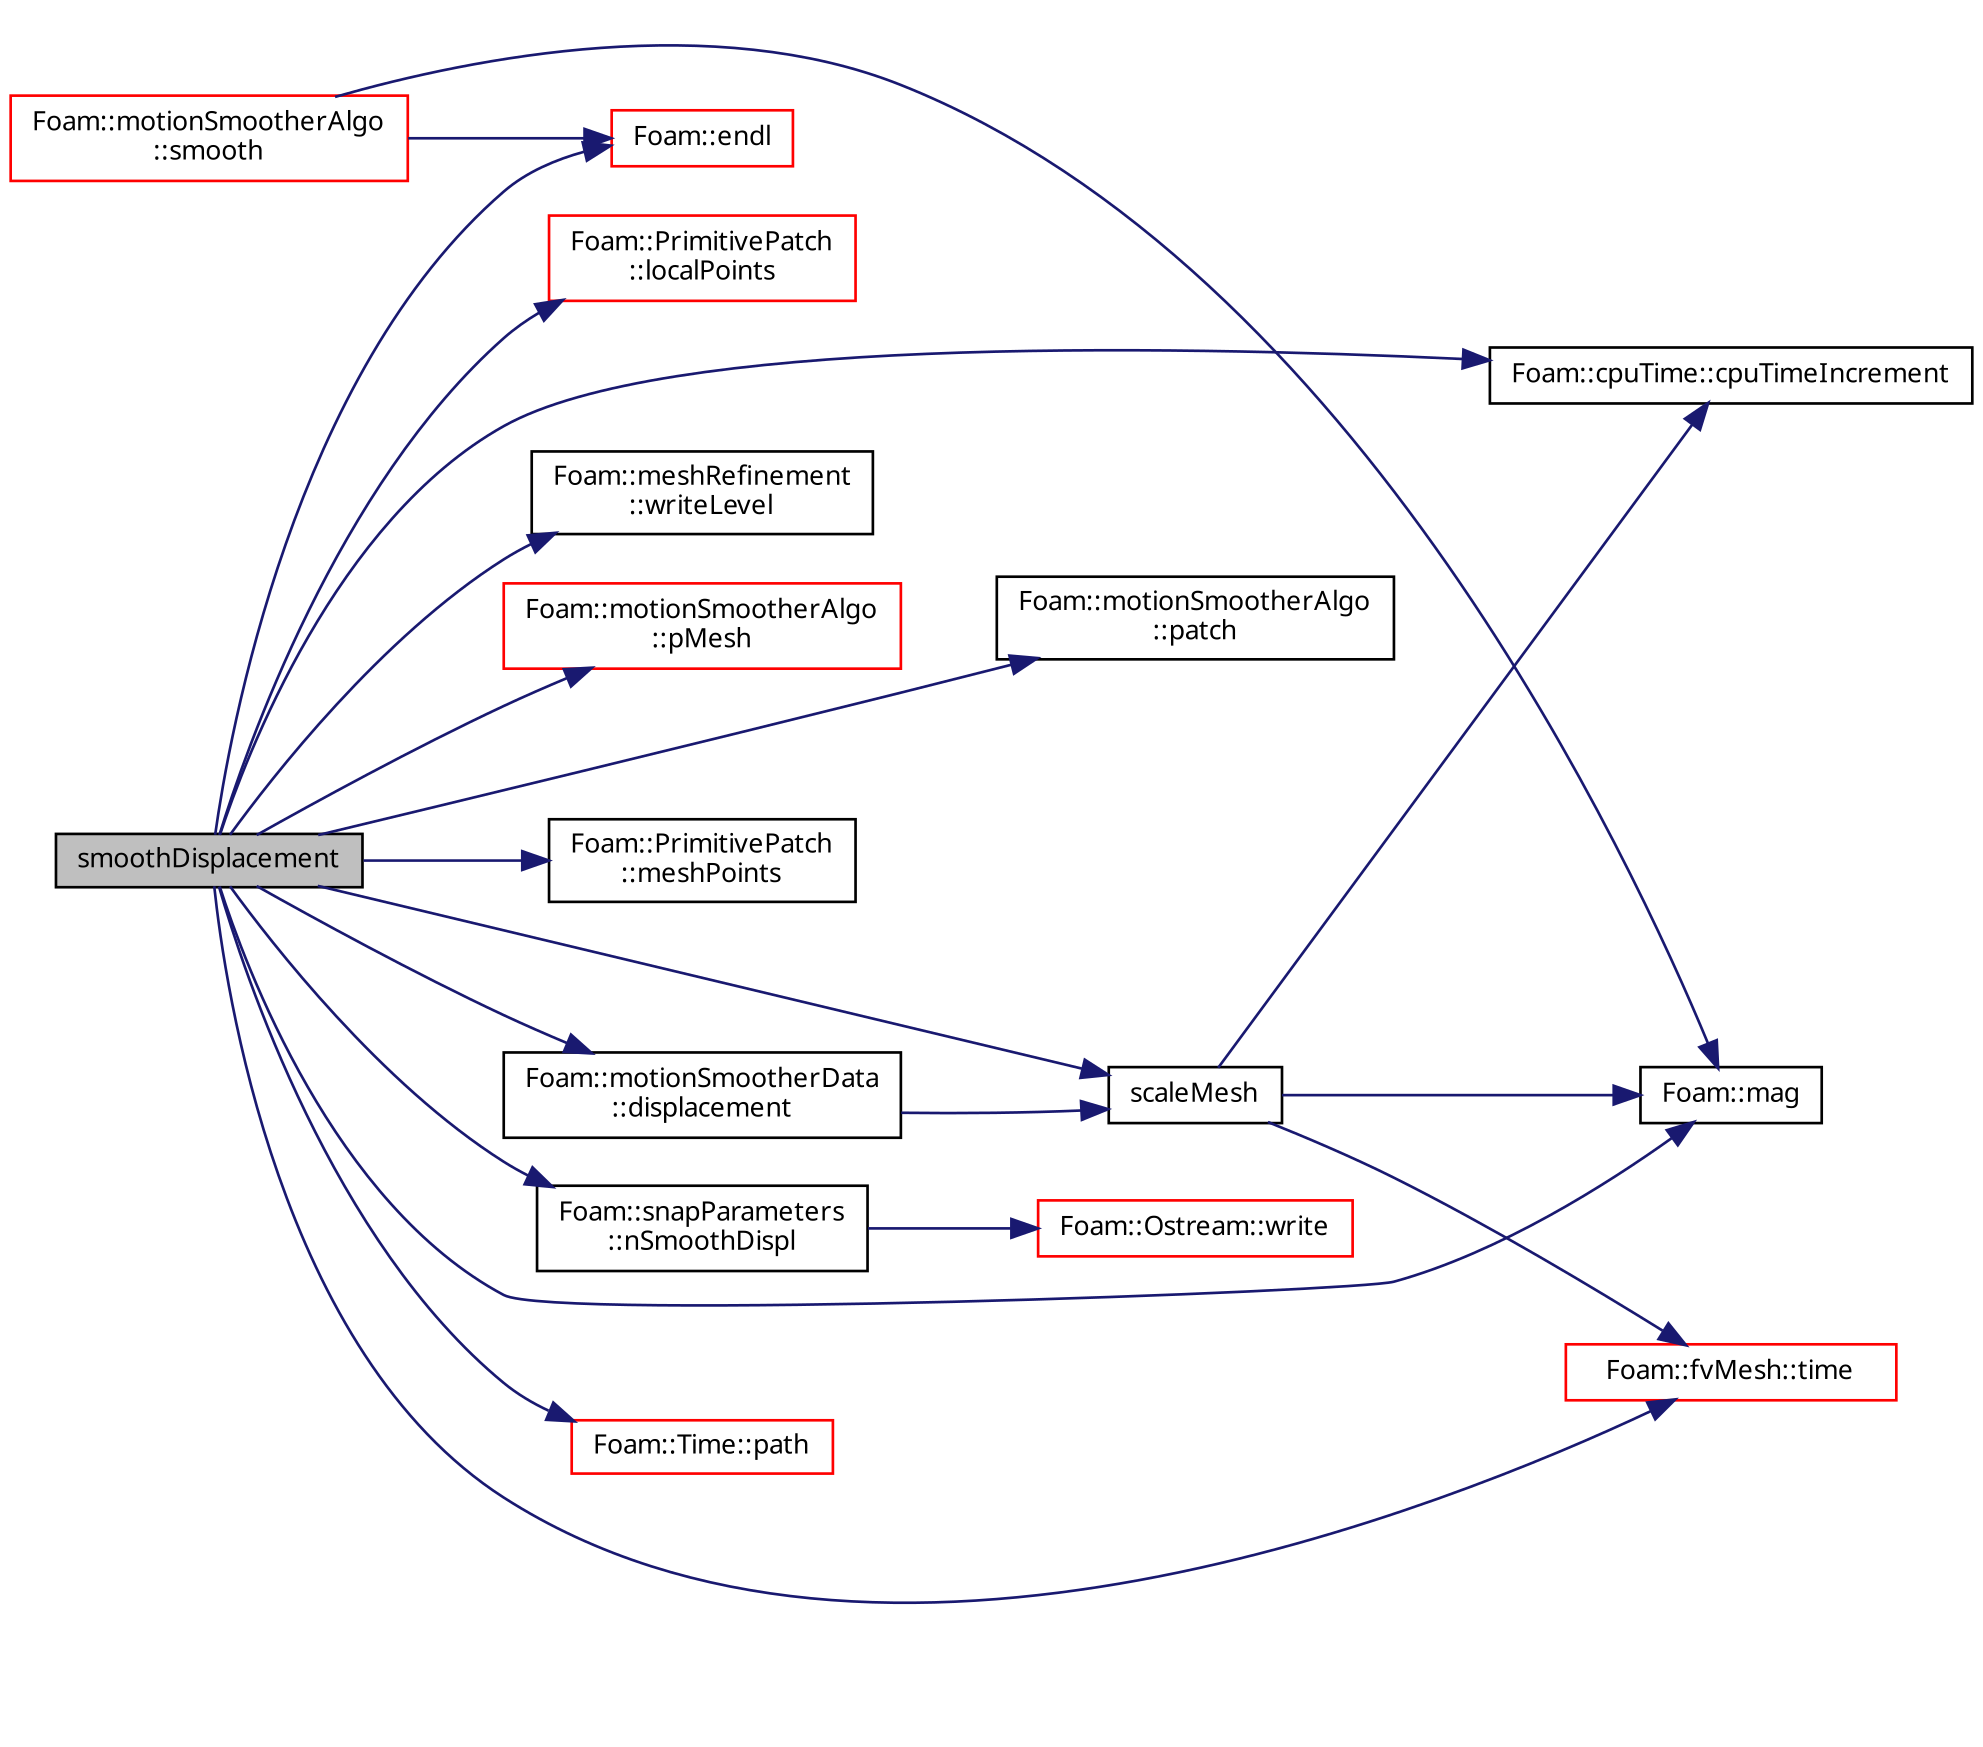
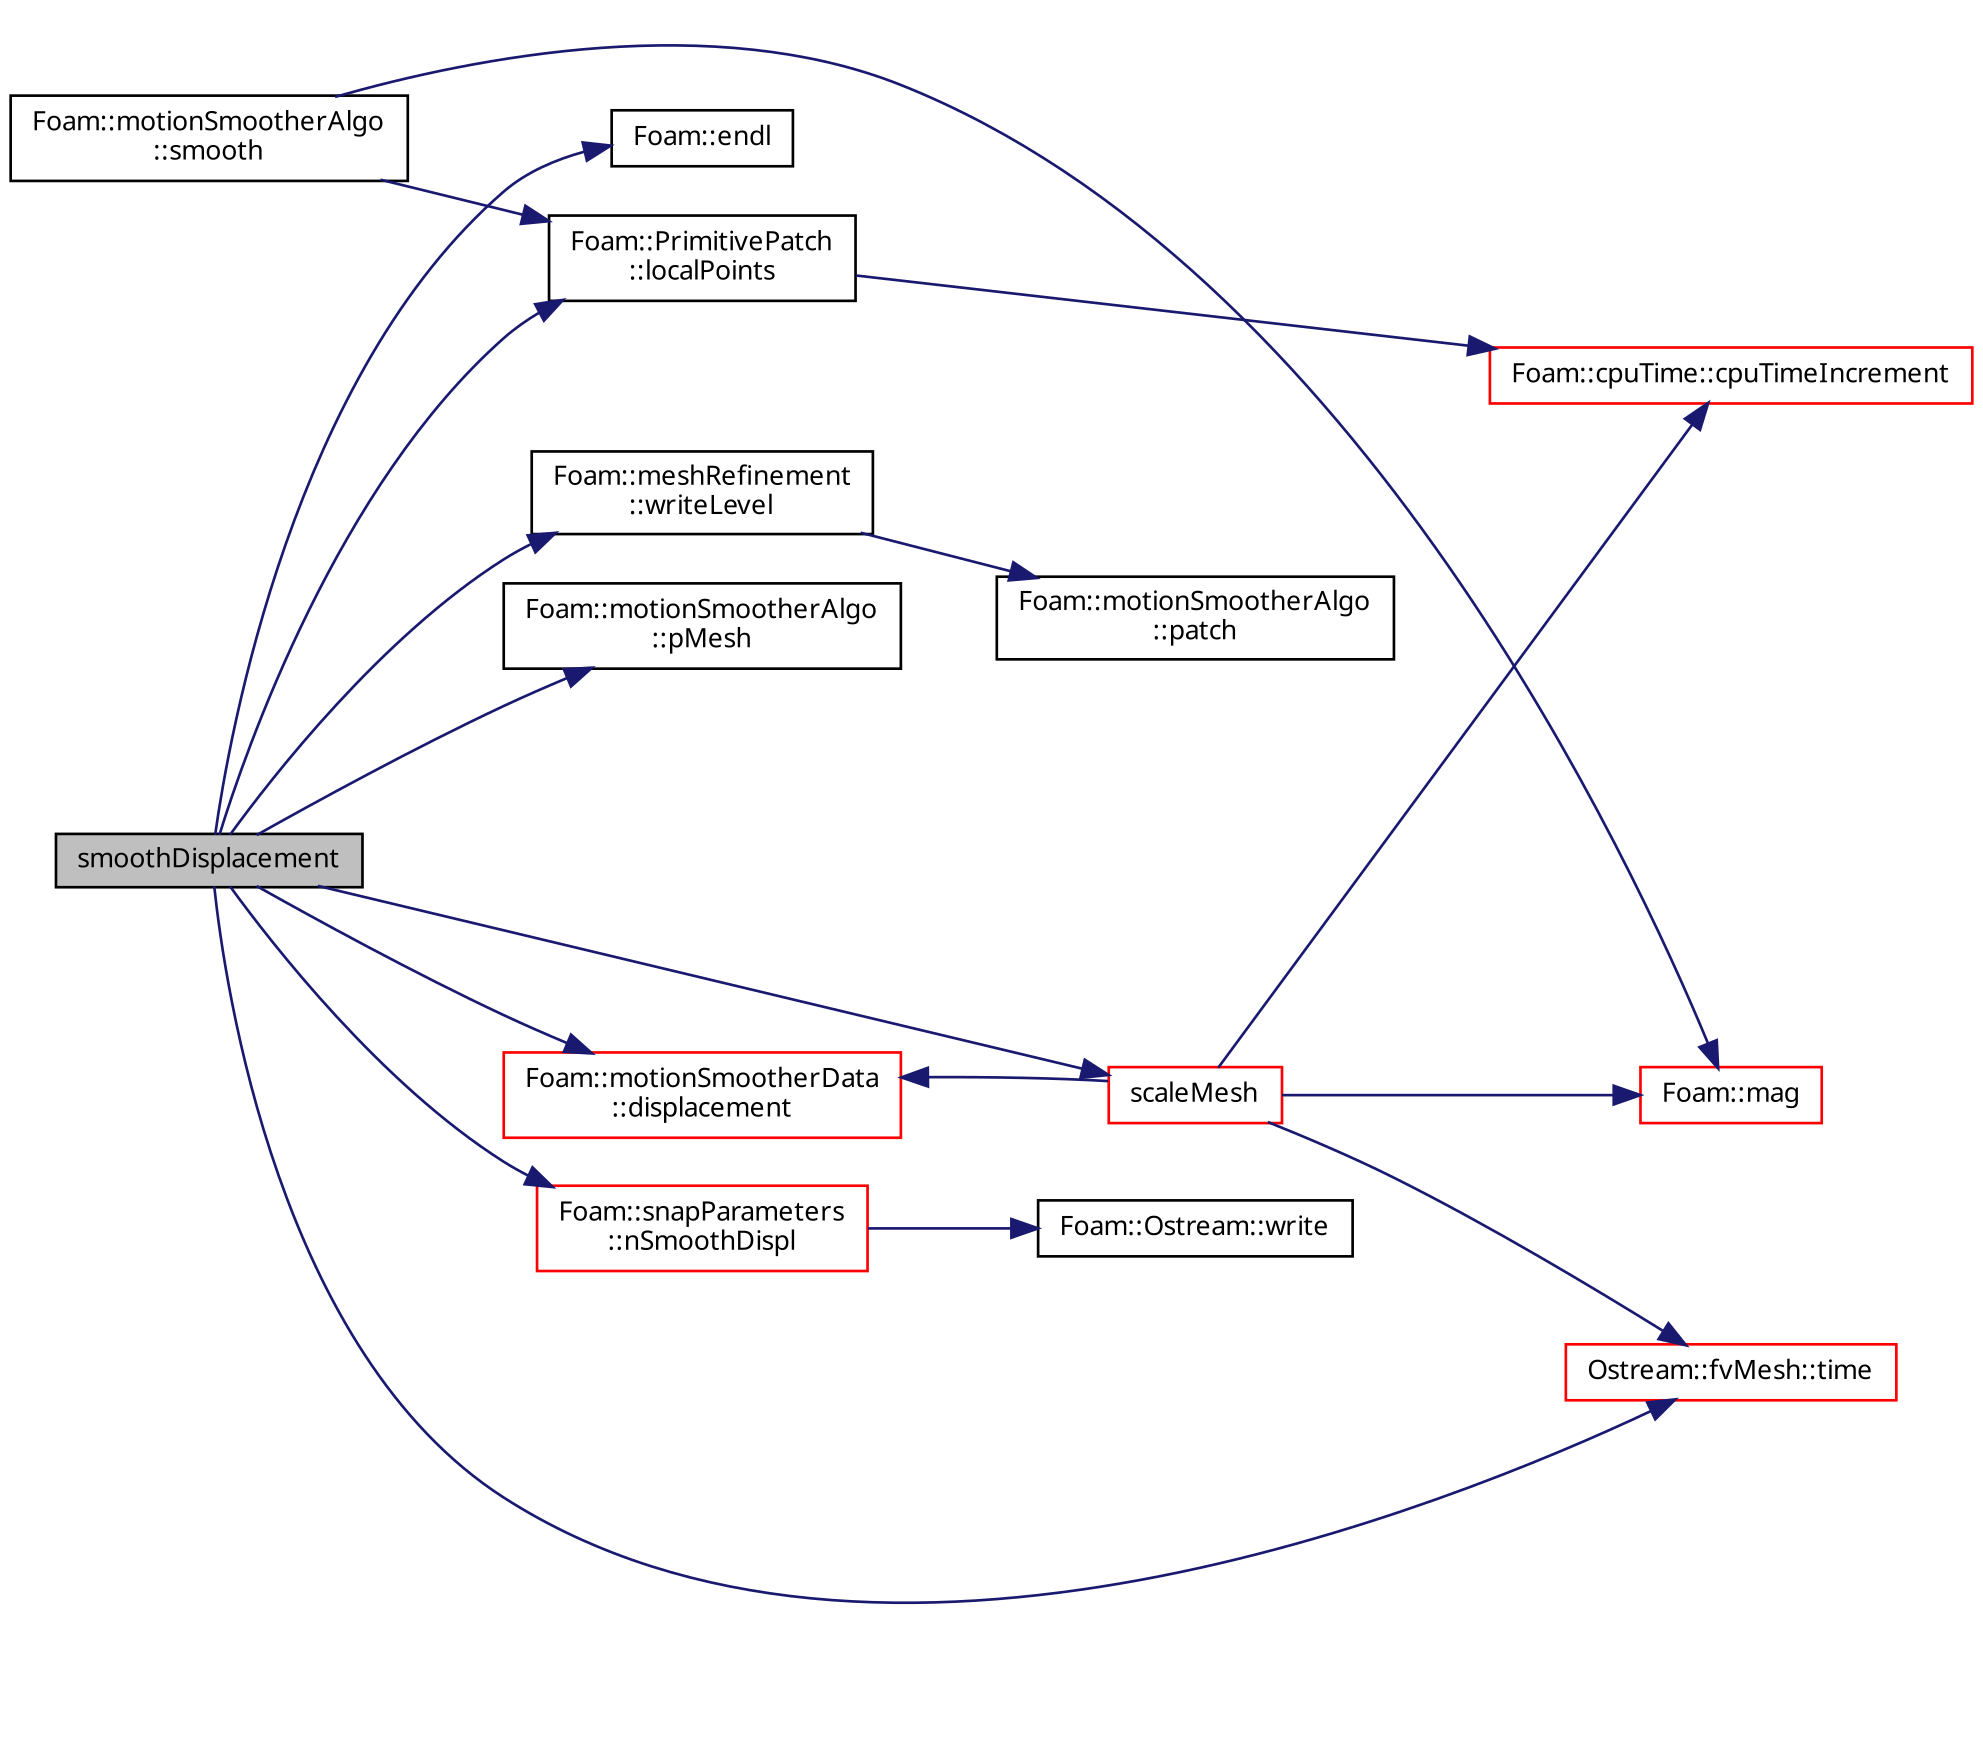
node "Foam::motionSmootherAlgo ::smooth": color red -> black
edge "Foam::motionSmootherAlgo ::smooth" -> "Foam::endl": now "Foam::motionSmootherAlgo ::smooth" -> "Foam::PrimitivePatch ::localPoints"
node "Foam::endl": color red -> black
node "Foam::PrimitivePatch ::localPoints": color red -> black
edge "smoothDisplacement" -> "Foam::cpuTime::cpuTimeIncrement": now "Foam::PrimitivePatch ::localPoints" -> "Foam::cpuTime::cpuTimeIncrement"
node "Foam::cpuTime::cpuTimeIncrement": color black -> red
node "Foam::motionSmootherAlgo ::pMesh": color red -> black
edge "smoothDisplacement" -> "Foam::motionSmootherAlgo ::patch": now "Foam::meshRefinement ::writeLevel" -> "Foam::motionSmootherAlgo ::patch"
node "Foam::PrimitivePatch ::meshPoints": removed
node "Foam::motionSmootherData ::displacement": color black -> red
node "scaleMesh": color black -> red
node "Foam::mag": color black -> red
edge "Foam::motionSmootherData ::displacement" -> "scaleMesh": reversed
node "Foam::snapParameters ::nSmoothDispl": color black -> red
node "Foam::Ostream::write": color red -> black
edge "smoothDisplacement" -> "Foam::mag": removed
node "Foam::fvMesh::time": label "Foam::fvMesh::time" -> "Ostream::fvMesh::time"
node "Foam::Time::path": removed
